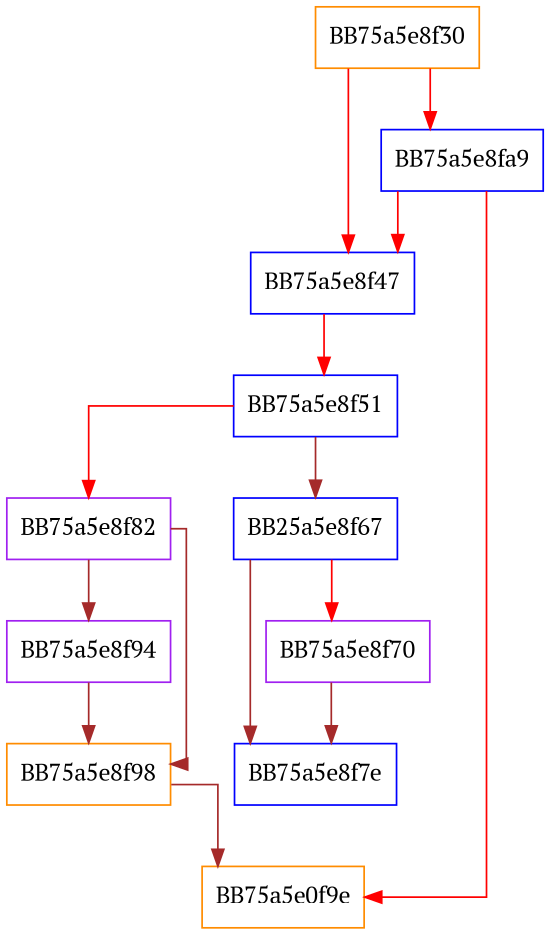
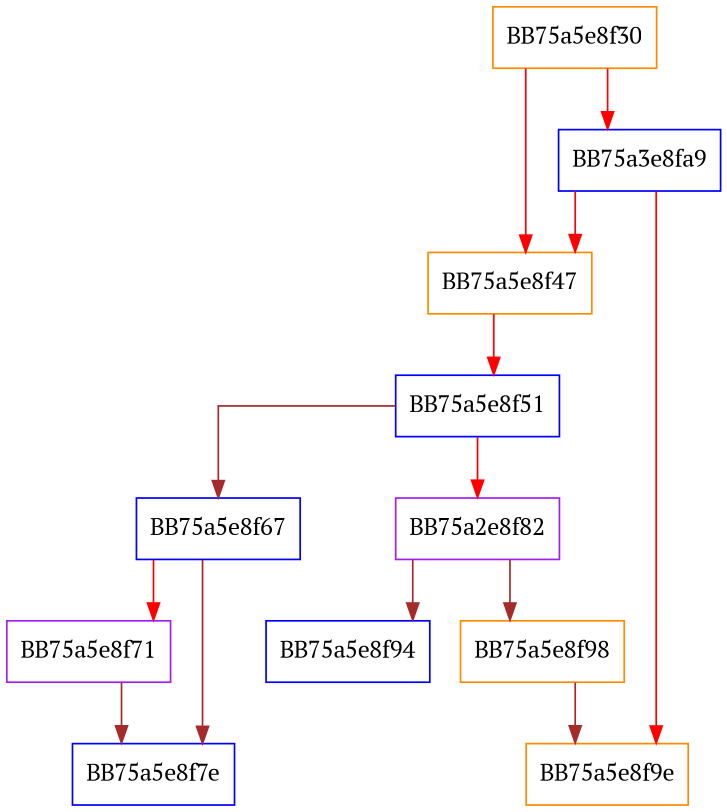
node "BB75a5e8fa9": label "BB75a5e8fa9" -> "BB75a3e8fa9"
node "BB75a5e8f47": color blue -> darkorange
node "BB75a5e8f82": label "BB75a5e8f82" -> "BB75a2e8f82"
node "BB25a5e8f67": label "BB25a5e8f67" -> "BB75a5e8f67"
node "BB75a5e8f94": color purple -> blue
node "BB75a5e8f70": label "BB75a5e8f70" -> "BB75a5e8f71"
edge "BB75a5e8f94" -> "BB75a5e8f98": removed
node "BB75a5e0f9e": label "BB75a5e0f9e" -> "BB75a5e8f9e"
